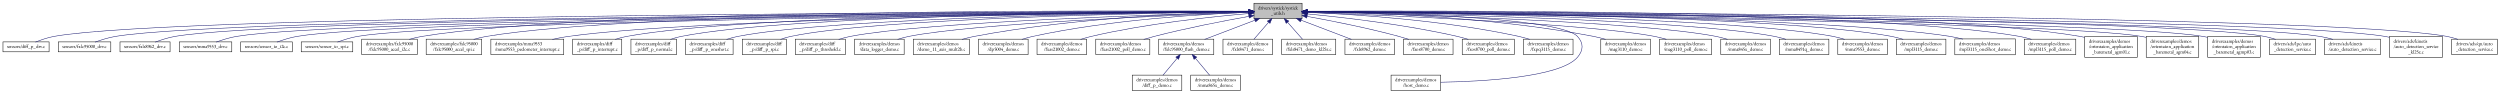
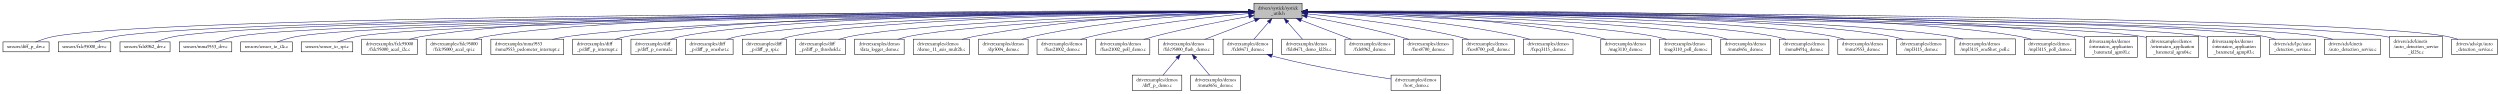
edge "driverexamples/demos /host_demo.c" -> "drivers/systick/systick _utils.h": now "driverexamples/demos /host_demo.c" -> "driverexamples/demos /fxls8471_demo.c"
node "driverexamples/demos /mpl3115_oneShot_demo.c": label "driverexamples/demos /mpl3115_oneShot_demo.c" -> "driverexamples/demos /mpl3115_oneShot_poll.c"
